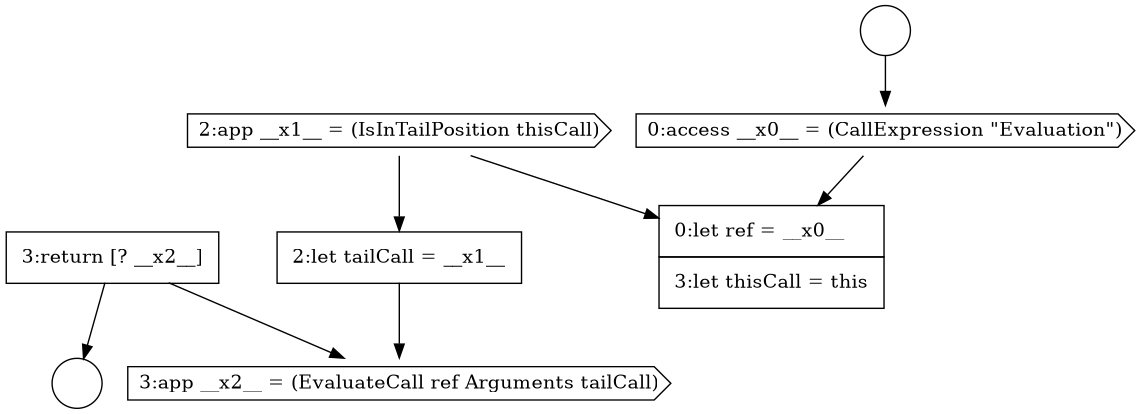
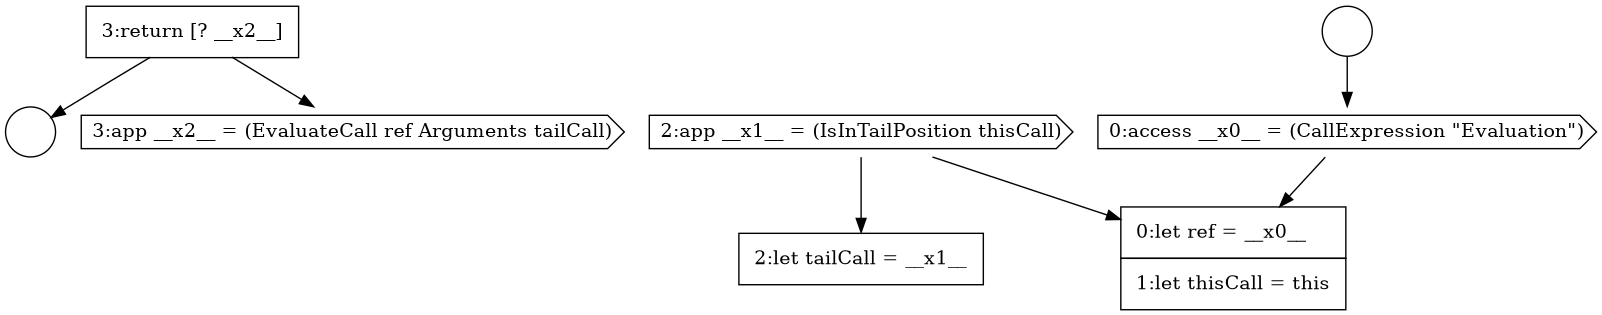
node "0:let ref = __x0__": text "3:let thisCall = this" -> "1:let thisCall = this"
edge "2:let tailCall = __x1__" -> "3:app __x2__ = (EvaluateCall ref Arguments tailCall)": removed
